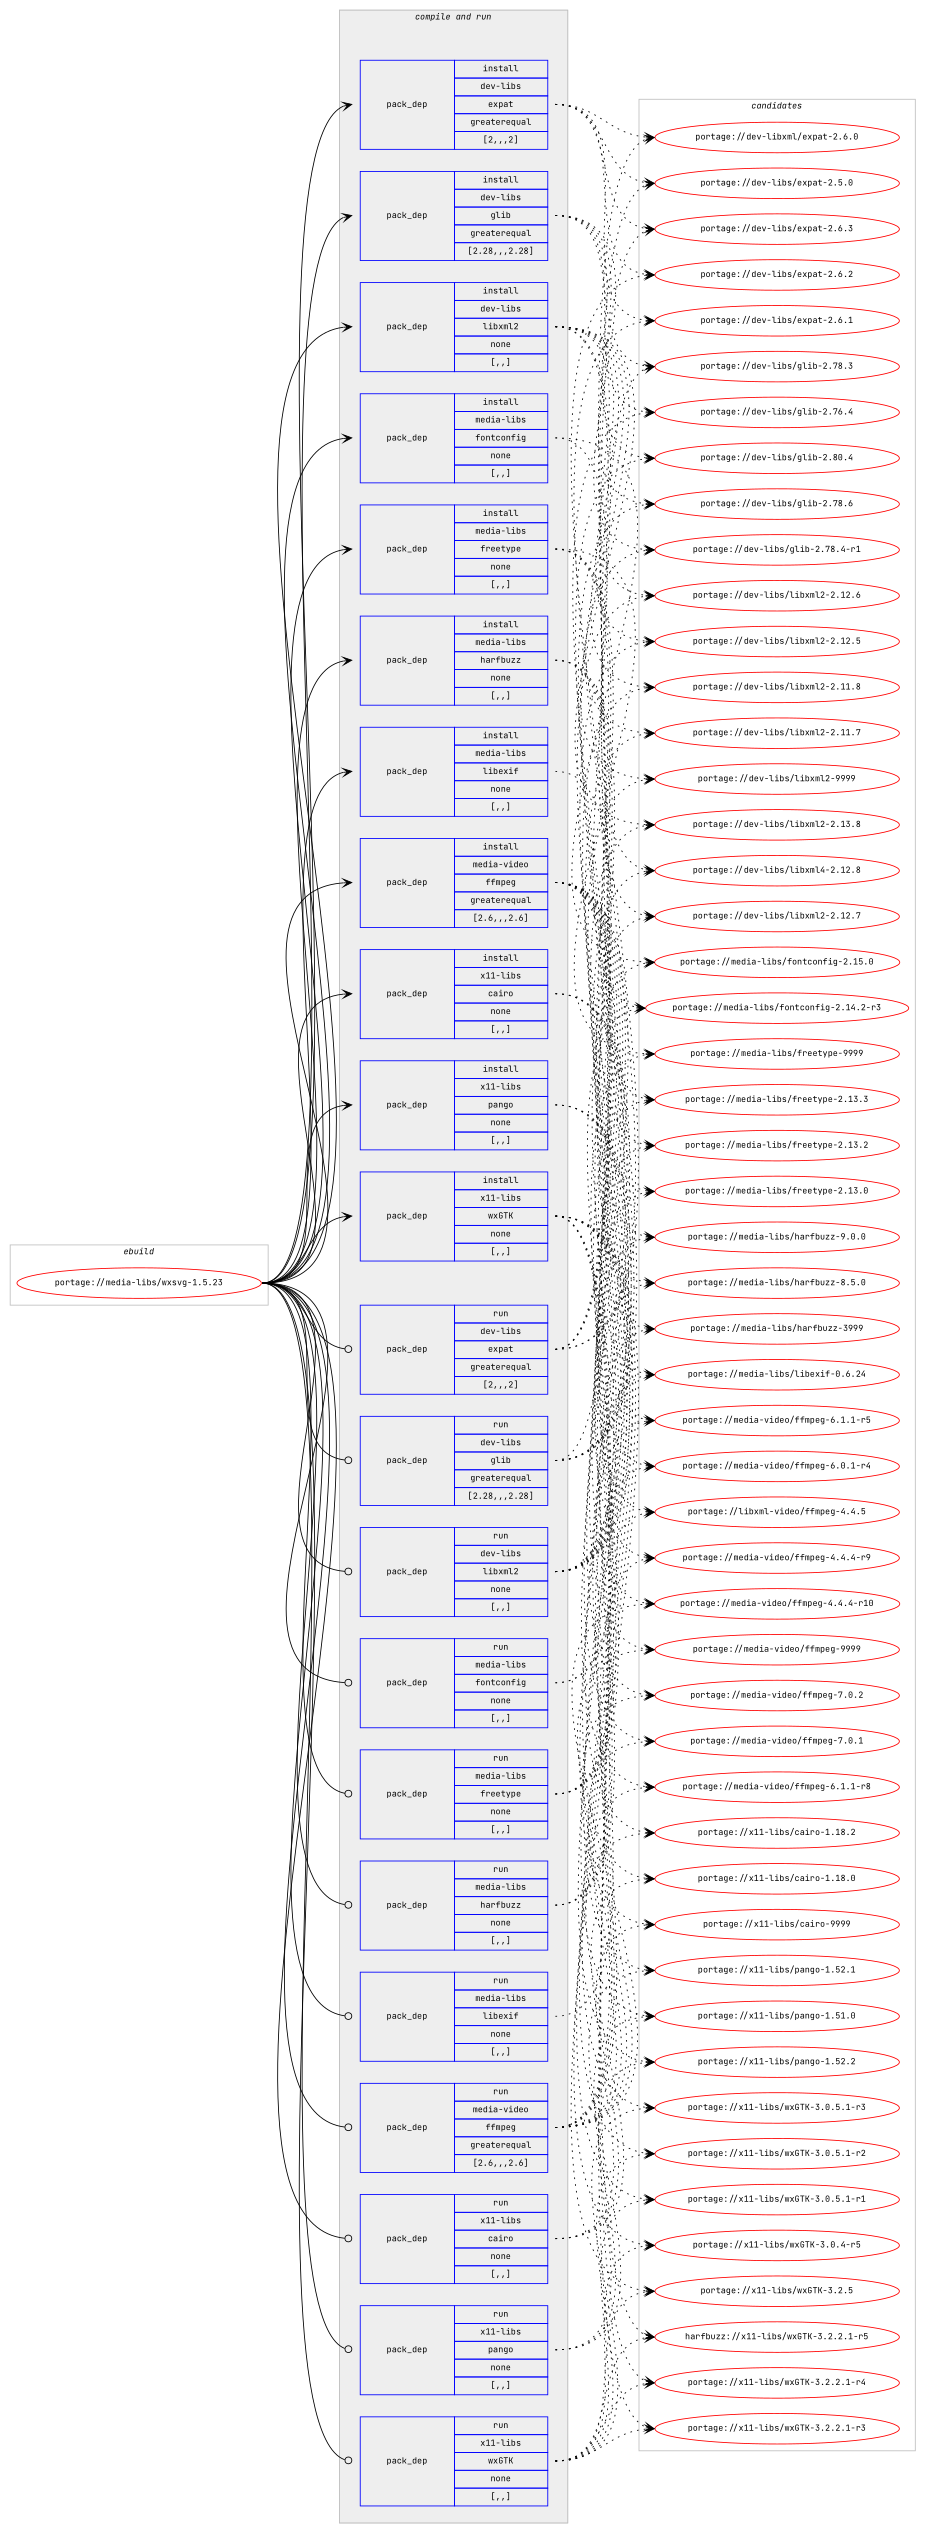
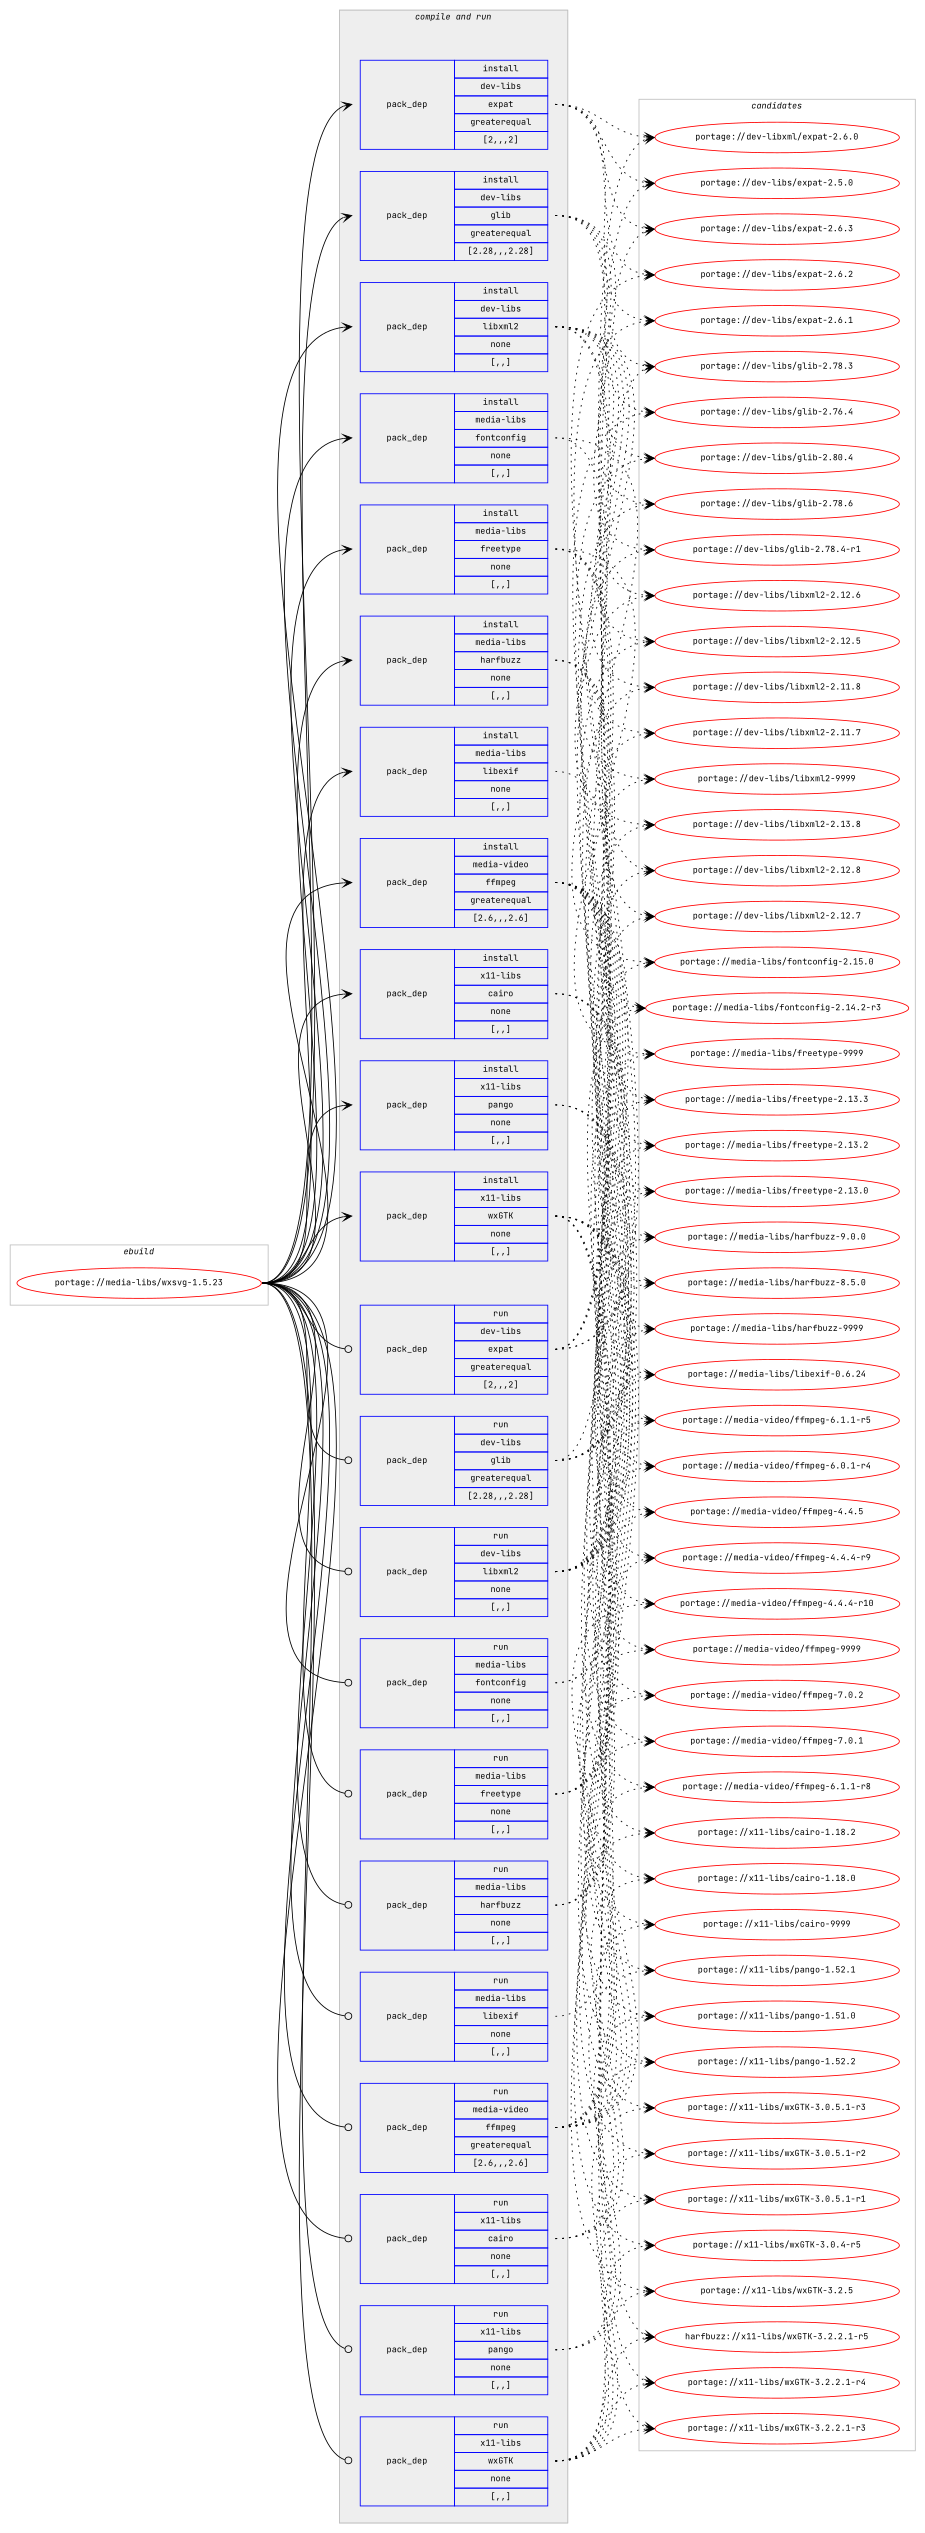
node "portage://dev-libs/libxml4-2.12.8": label "portage://dev-libs/libxml4-2.12.8" -> "portage://dev-libs/libxml2-2.12.8"
node "portage://media-libs/harfbuzz-3999": label "portage://media-libs/harfbuzz-3999" -> "portage://media-libs/harfbuzz-9999"
node "portage://libxml-video/ffmpeg-4.4.5": label "portage://libxml-video/ffmpeg-4.4.5" -> "portage://media-video/ffmpeg-4.4.5"
